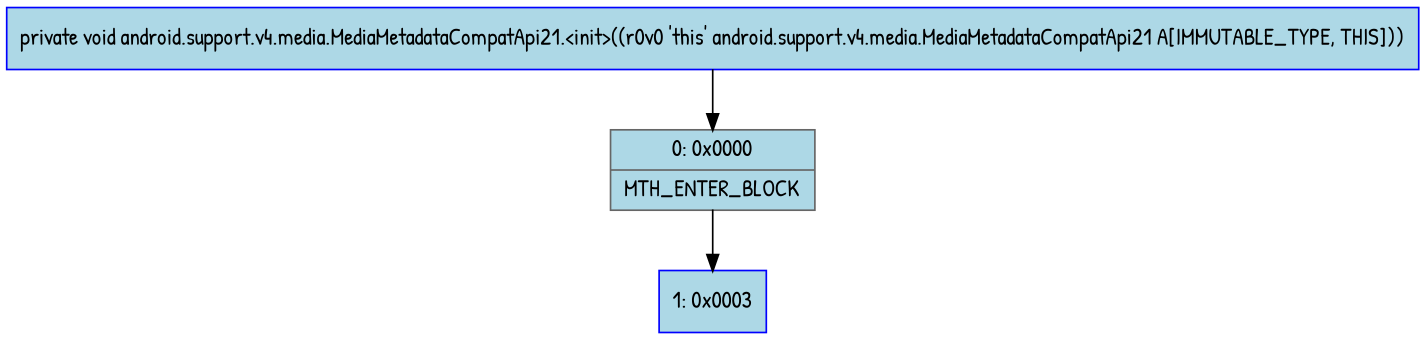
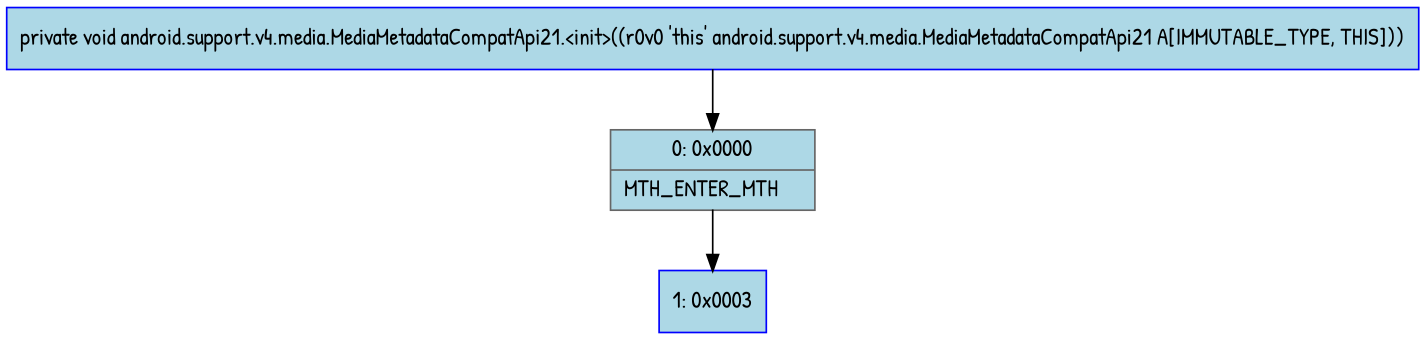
node "0: 0x0000": text "MTH_ENTER_BLOCK" -> "MTH_ENTER_MTH"
